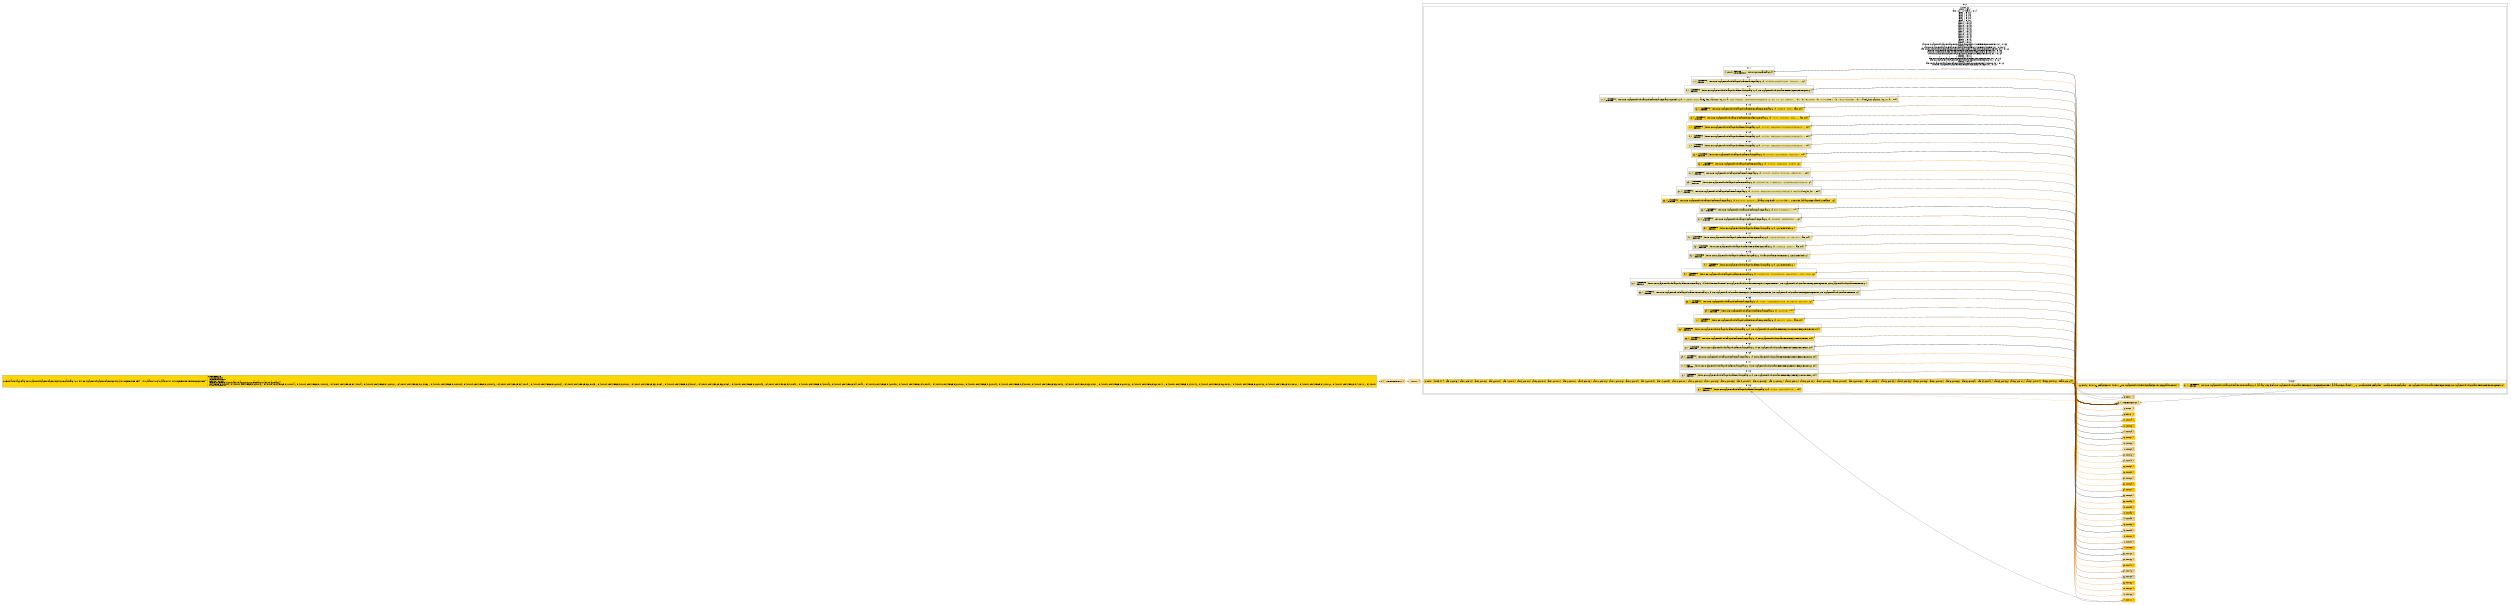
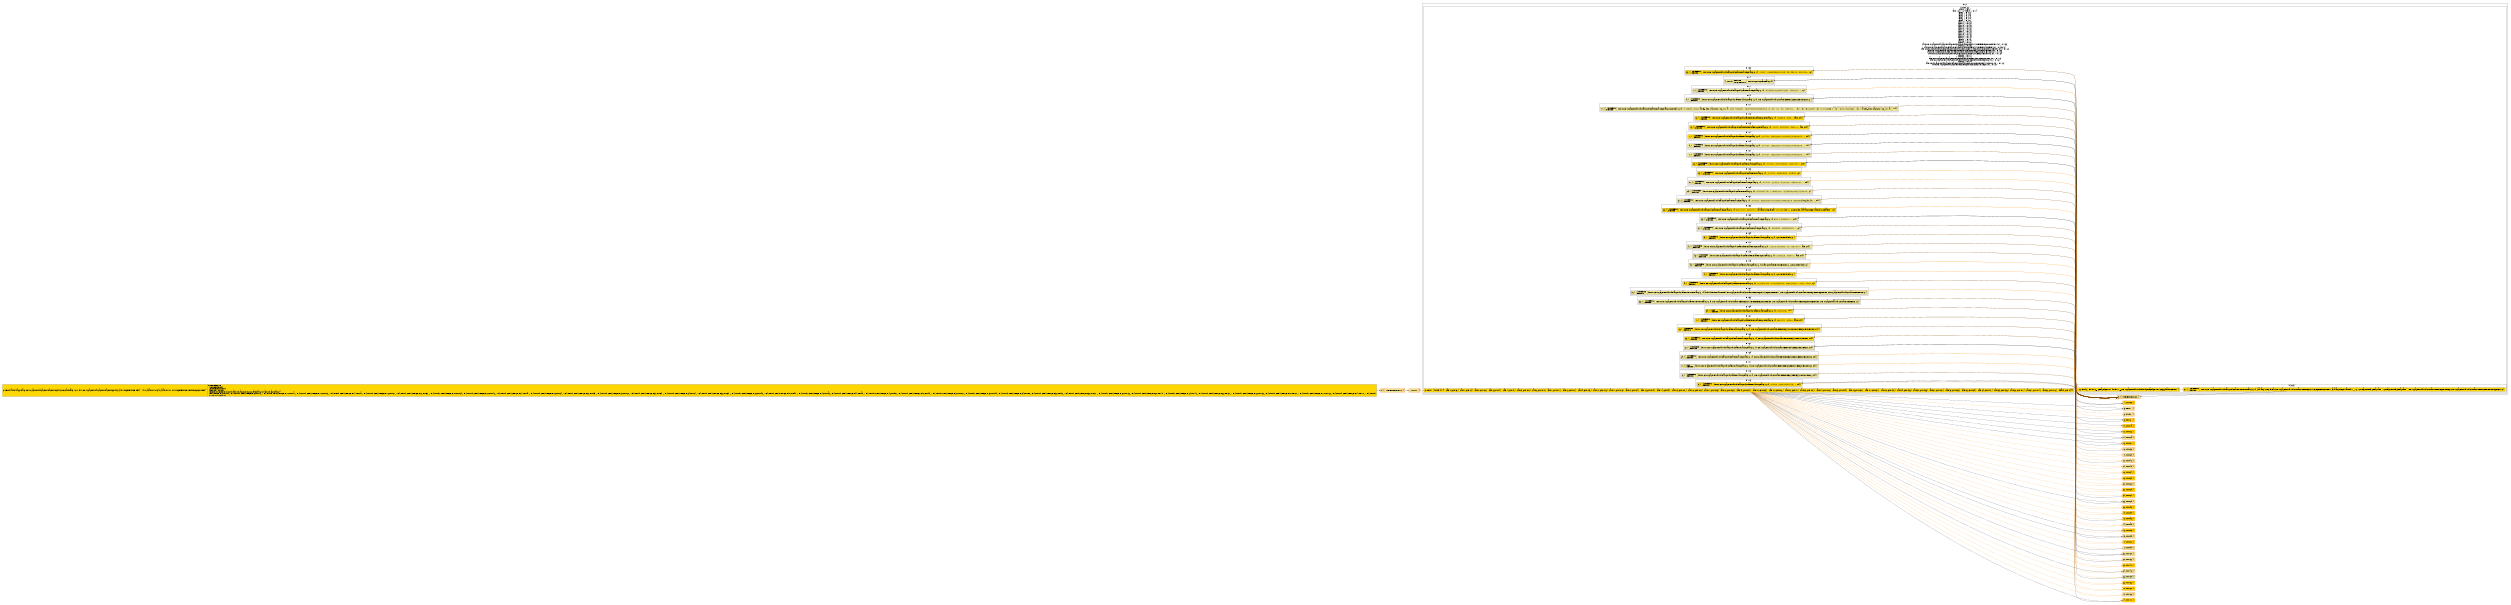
node "59: ?": text "SYNTHETIC" -> "NOT"
edge "2: 0x0004" -> "54: 0x00ee": now "75: ?" -> "54: 0x00ee"
